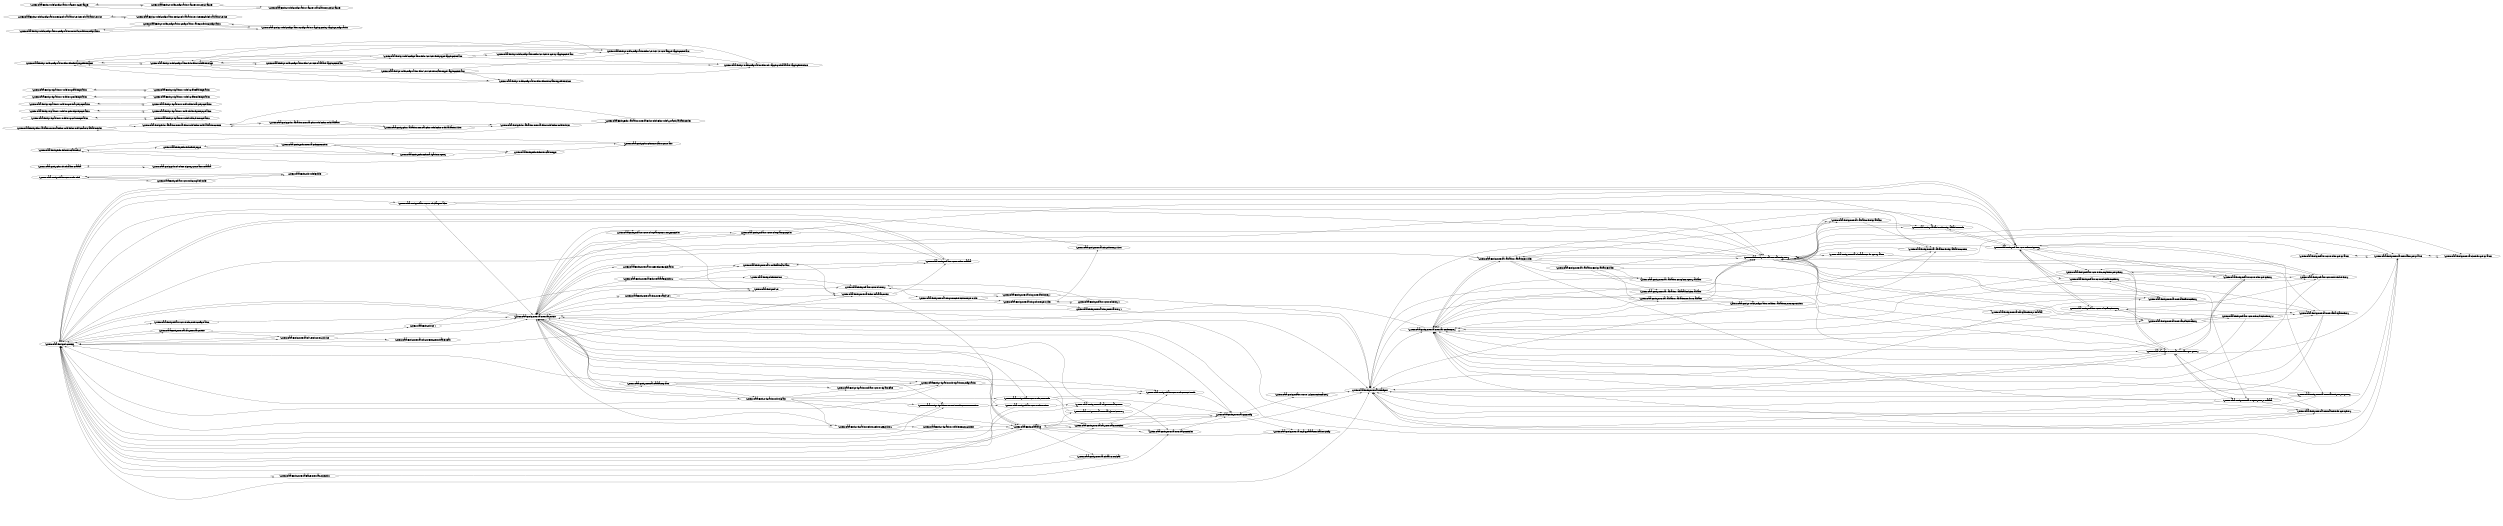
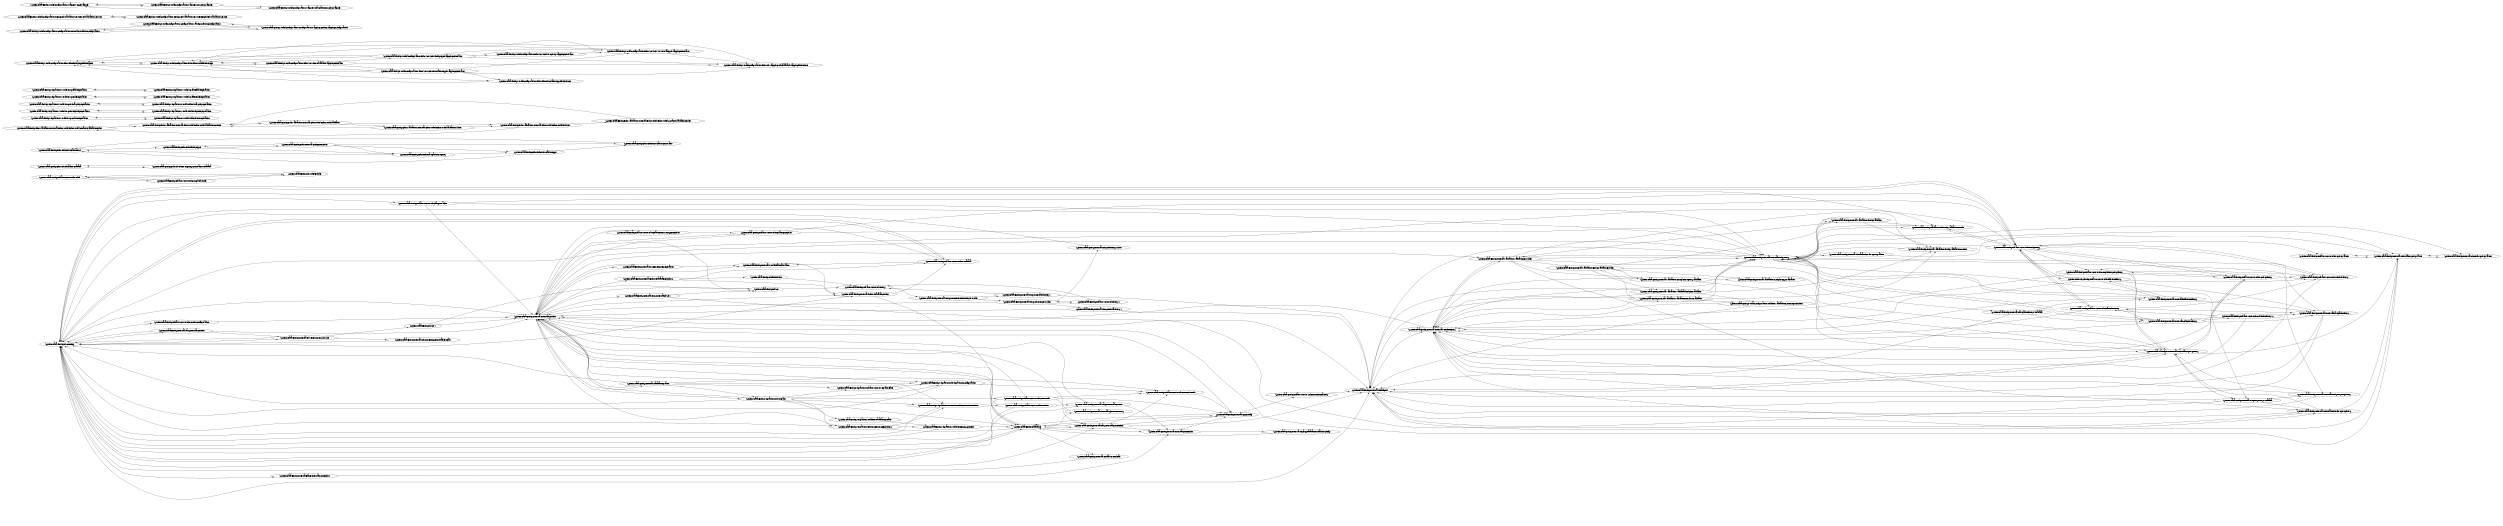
node "System.Data.Entity.Infrastructure.DbReferenceEntry": label "System.Data.Entity.Infrastructure.DbReferenceEntry" -> "System.DbQuery.Entity.Infrastructure.DbReferenceEntry"
node "System.Data.Entity.Internal.Validation.ComplexTypeValidator": added
edge "System.Data.Entity.DbContext" -> "System.Data.Entity.Internal.InternalContext": removed
node "System.Data.Entity.Migrations.Utilities.DatabaseCreator": added
edge "System.Data.Entity.Internal.AppConfig" -> "System.Data.Entity.Internal.LegacyDatabaseInitializerConfig": now "System.Data.Entity.Internal.InternalConnection" -> "System.Data.Entity.Internal.LegacyDatabaseInitializerConfig"
